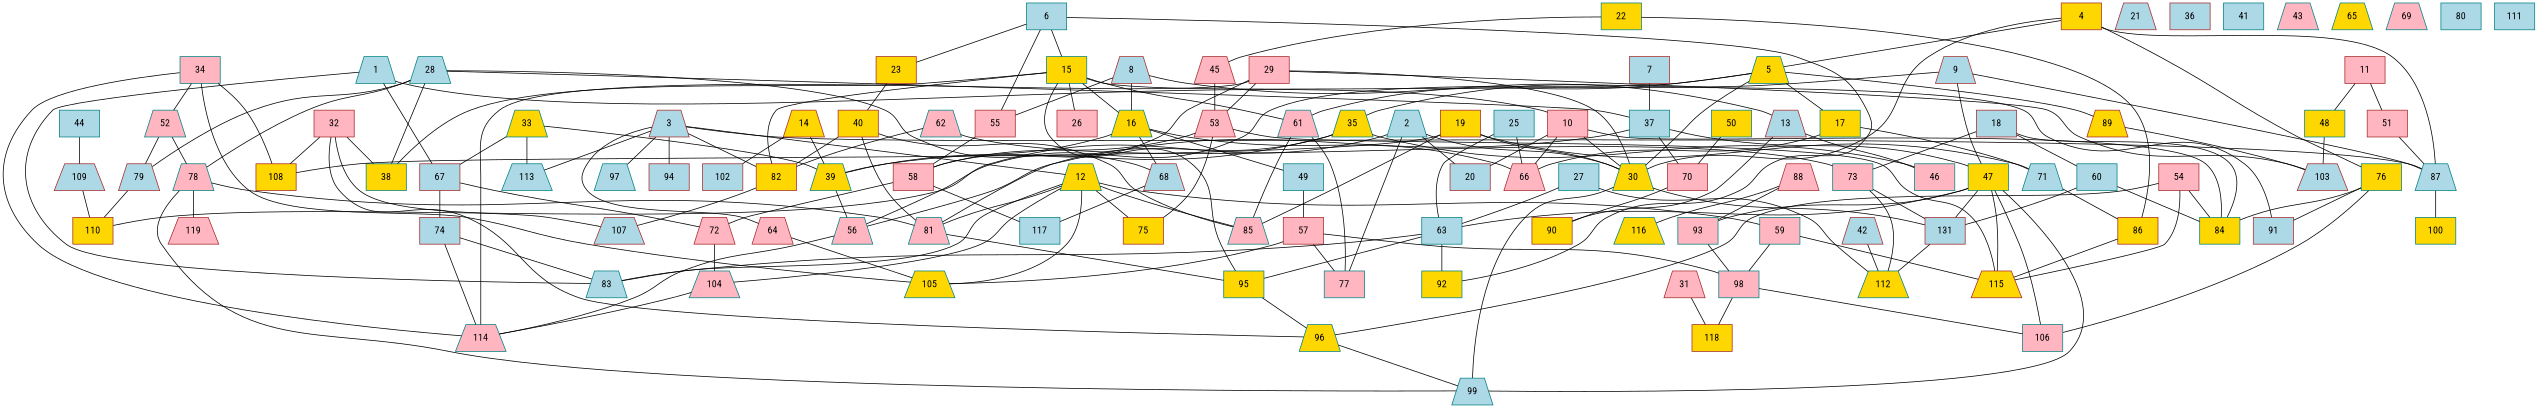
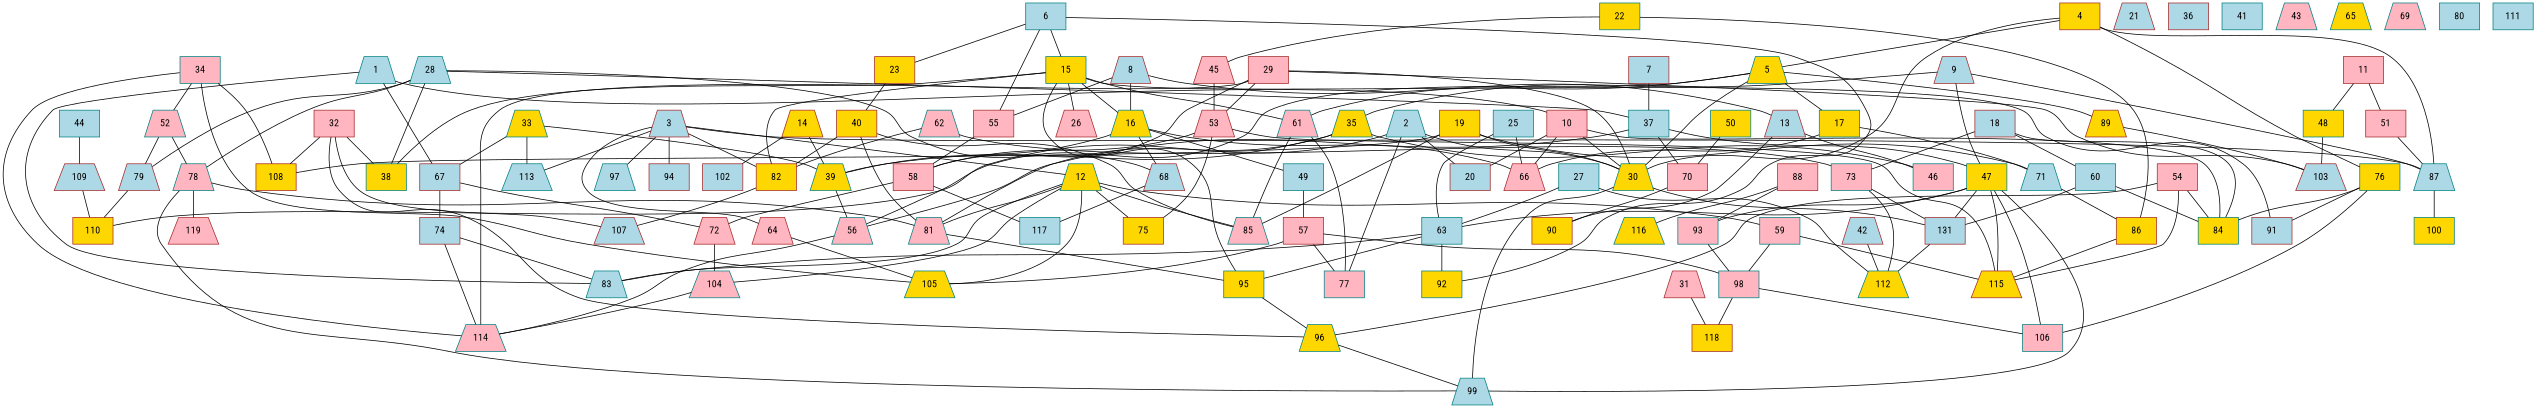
node "26": shape box -> trapezium
node "88": shape trapezium -> box
